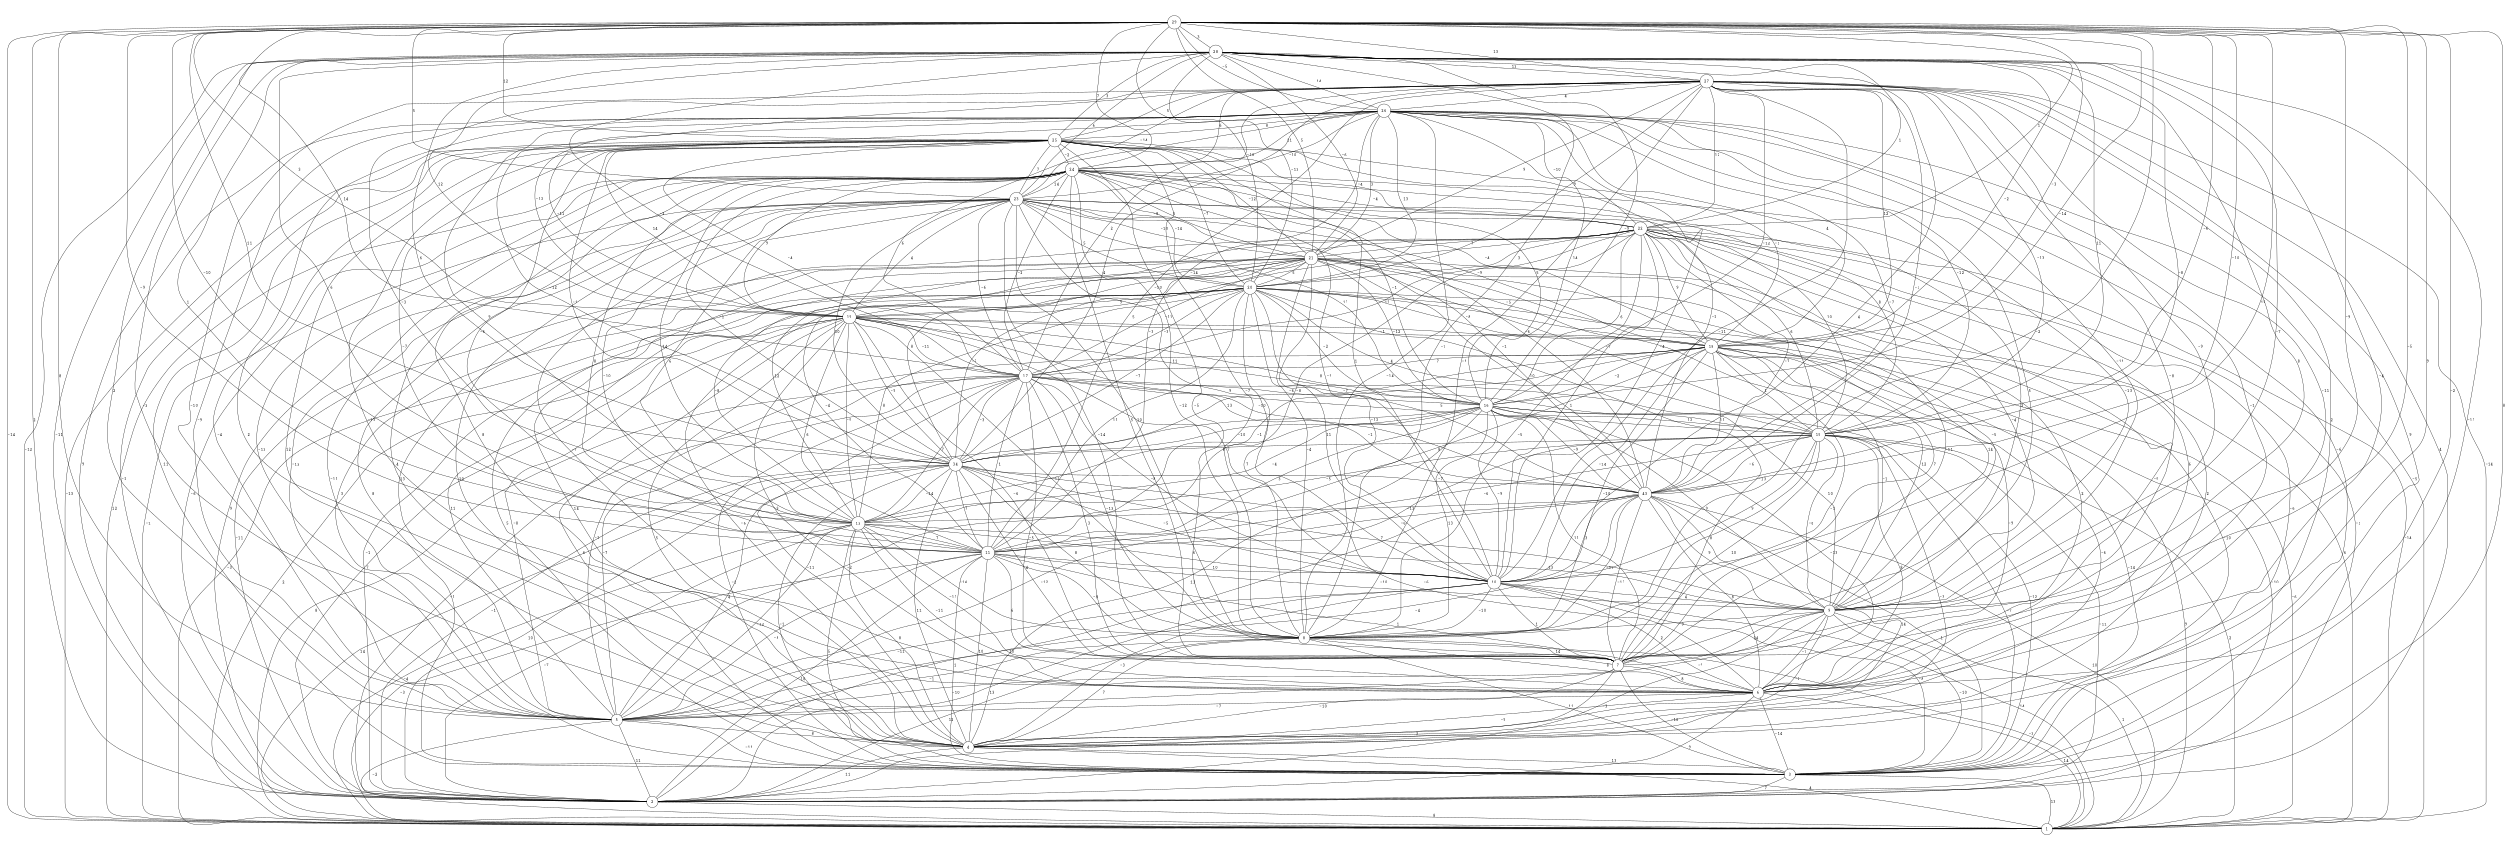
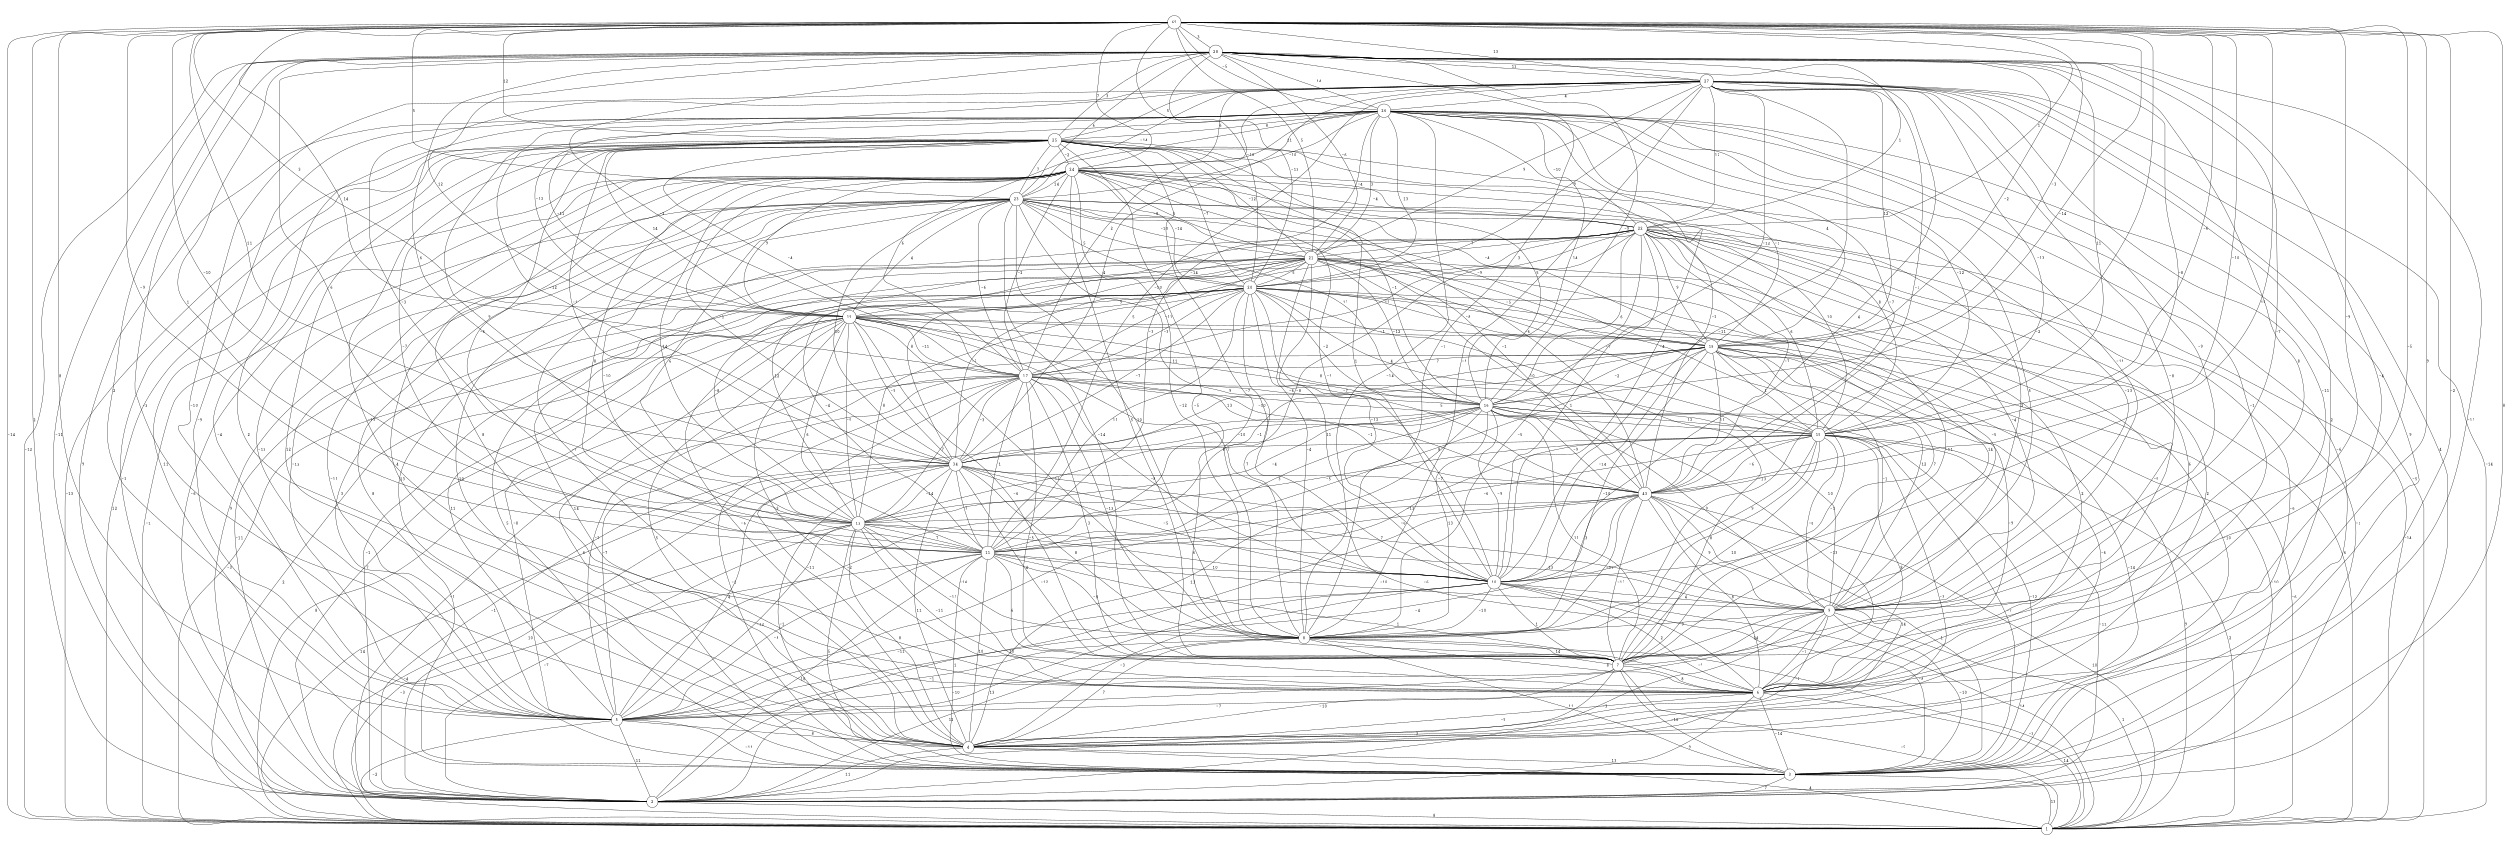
node "29": label "29" -> "69"
edge "7" -- "1": added, label "-5"
